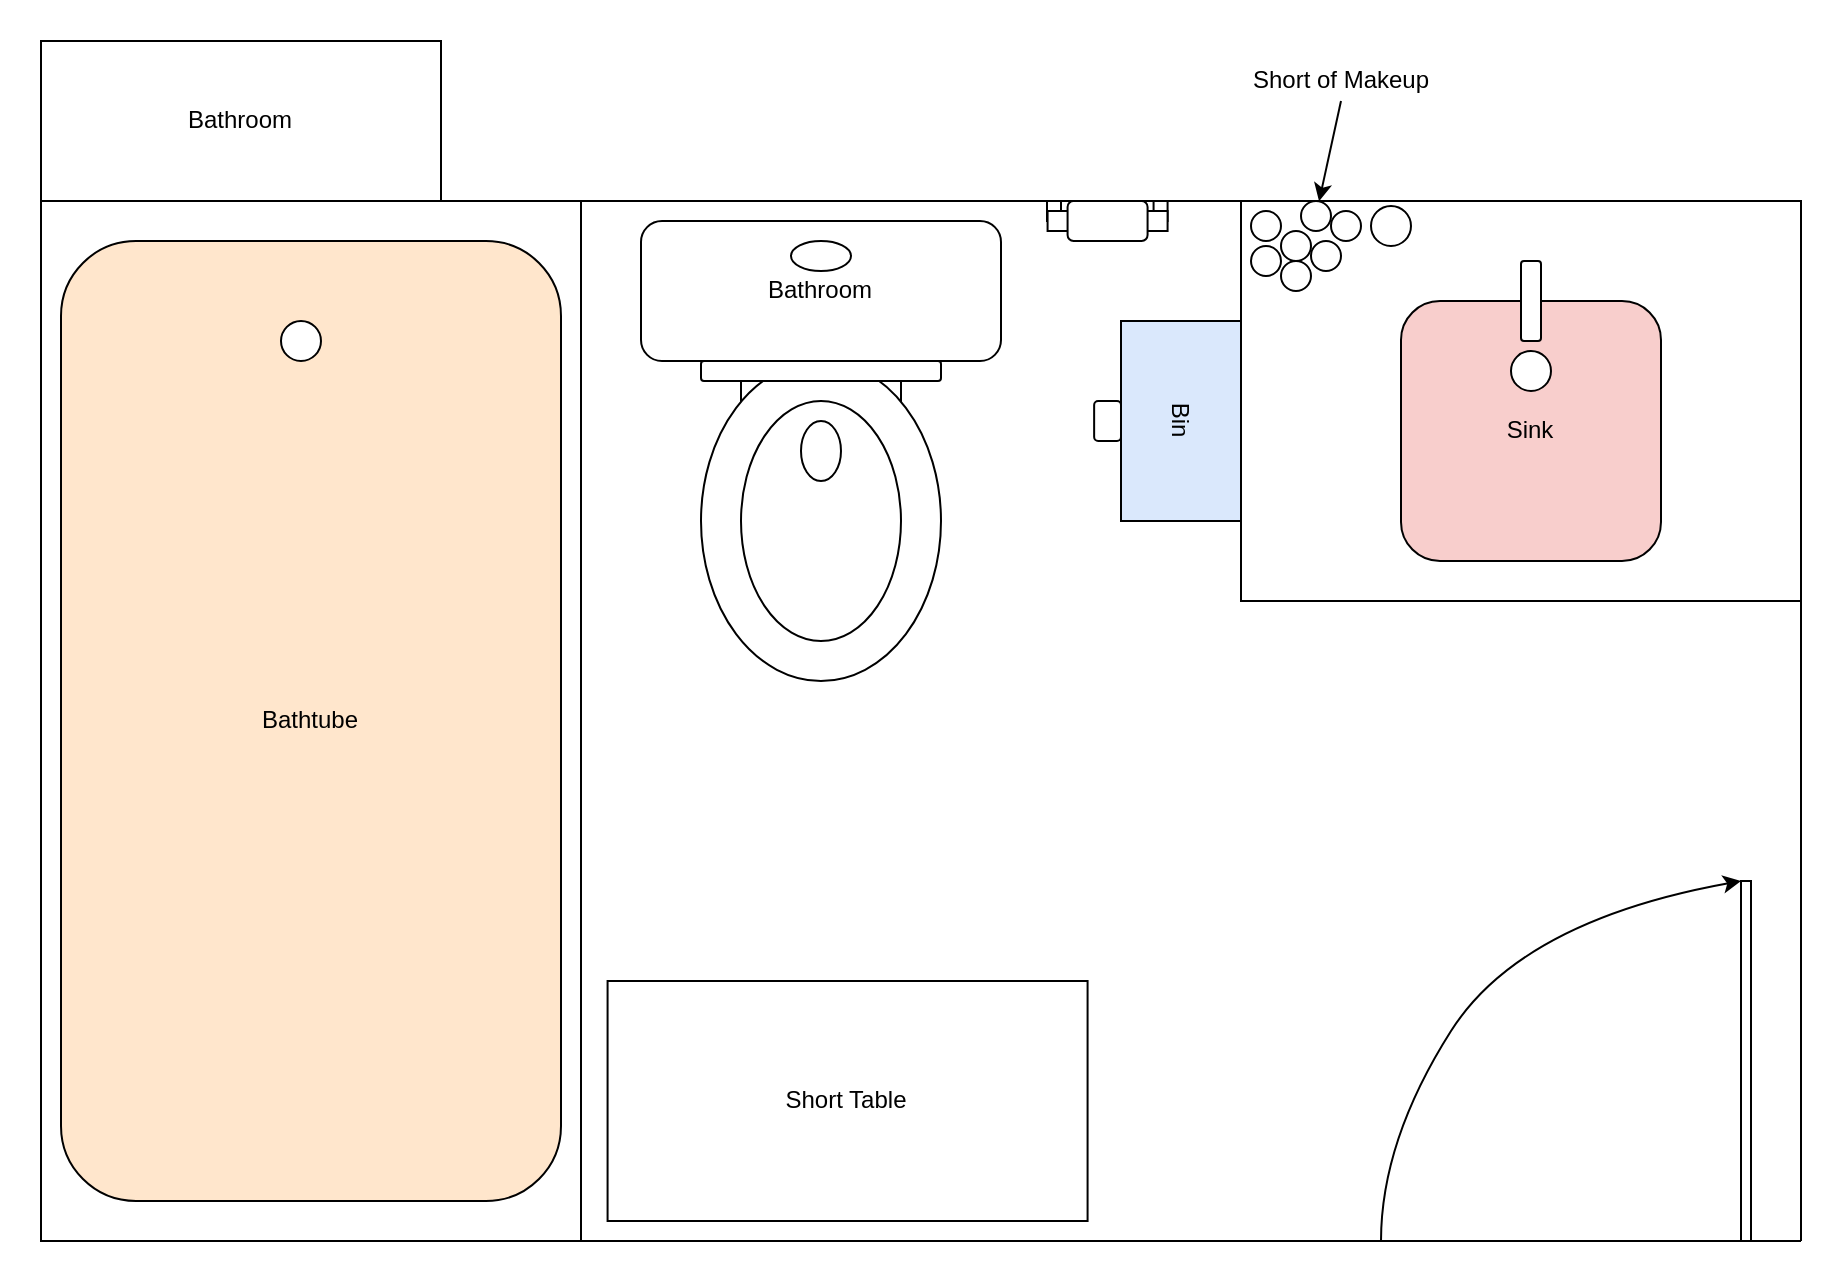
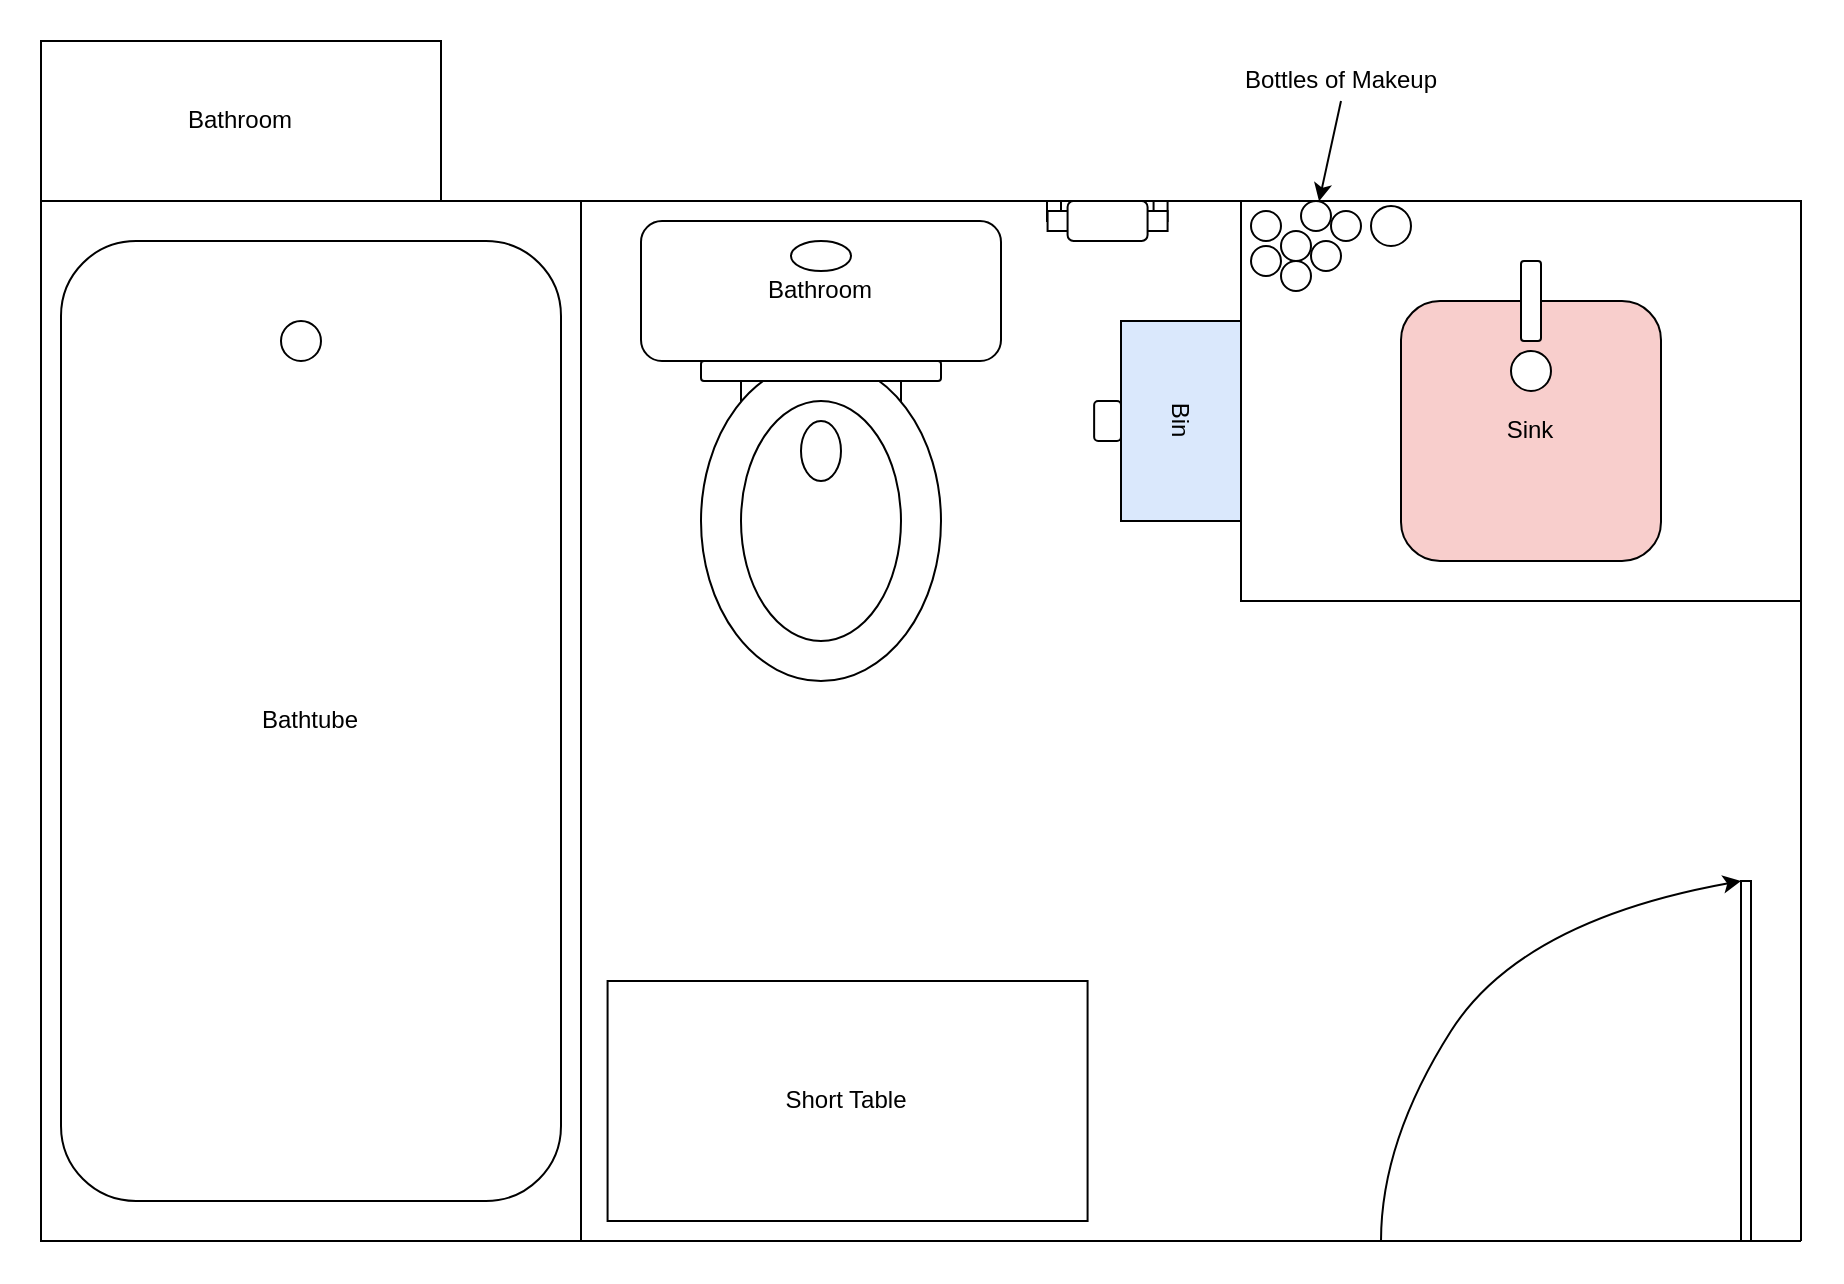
node "Short of Makeup": label "Short of Makeup" -> "Bottles of Makeup"
node "Bathtube": fillcolor #ffe6cc -> #ffffff
